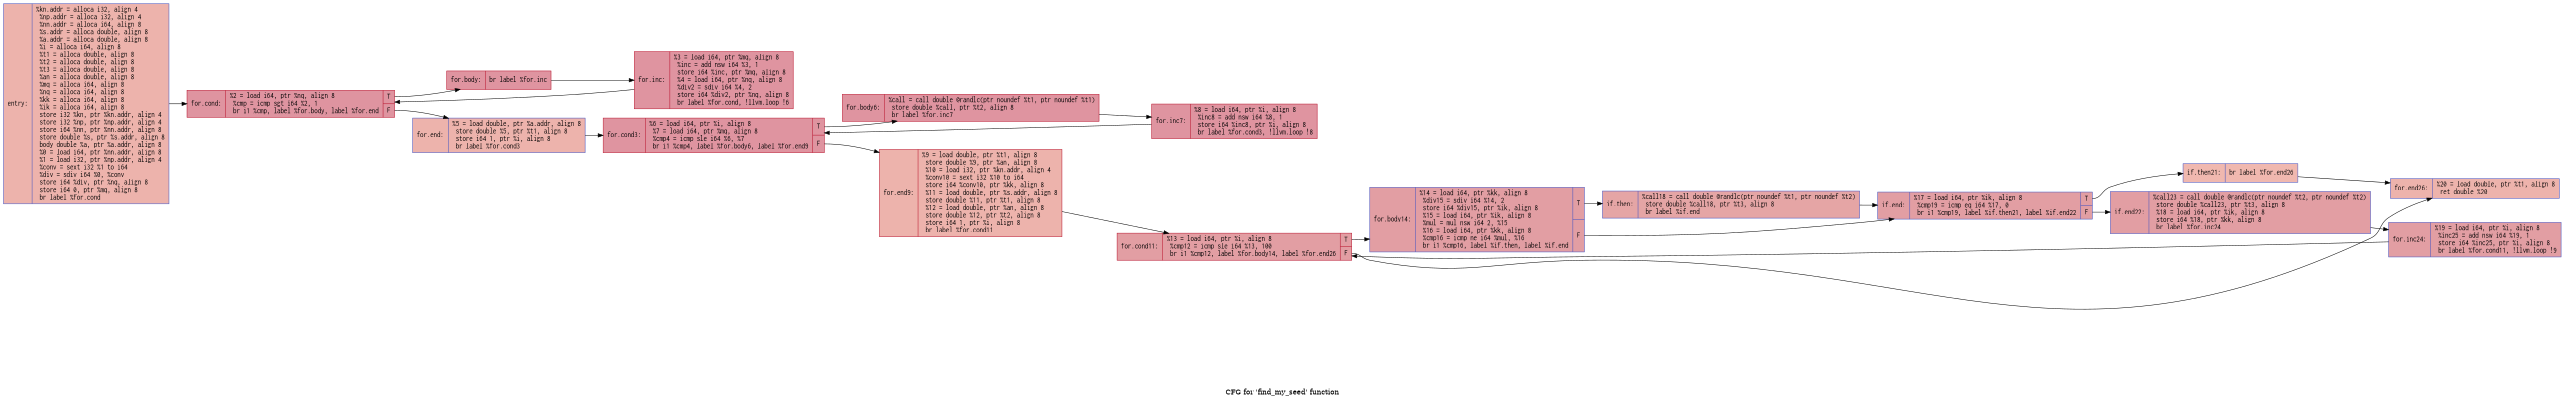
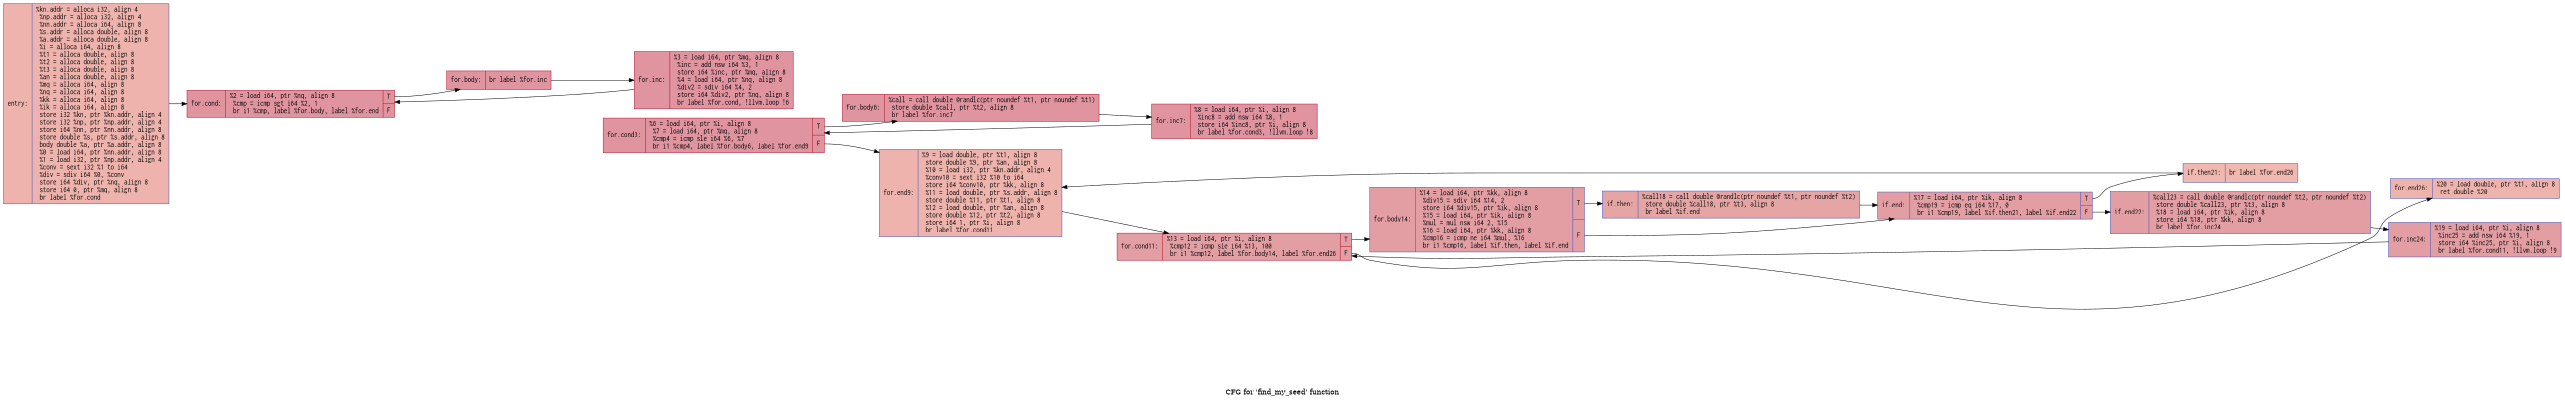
node "for.end:": removed
edge "if.then21:" -> "for.end26:": now "if.then21:" -> "for.end9:"
node "for.end9:": color #b70d28ff -> #3d50c3ff
